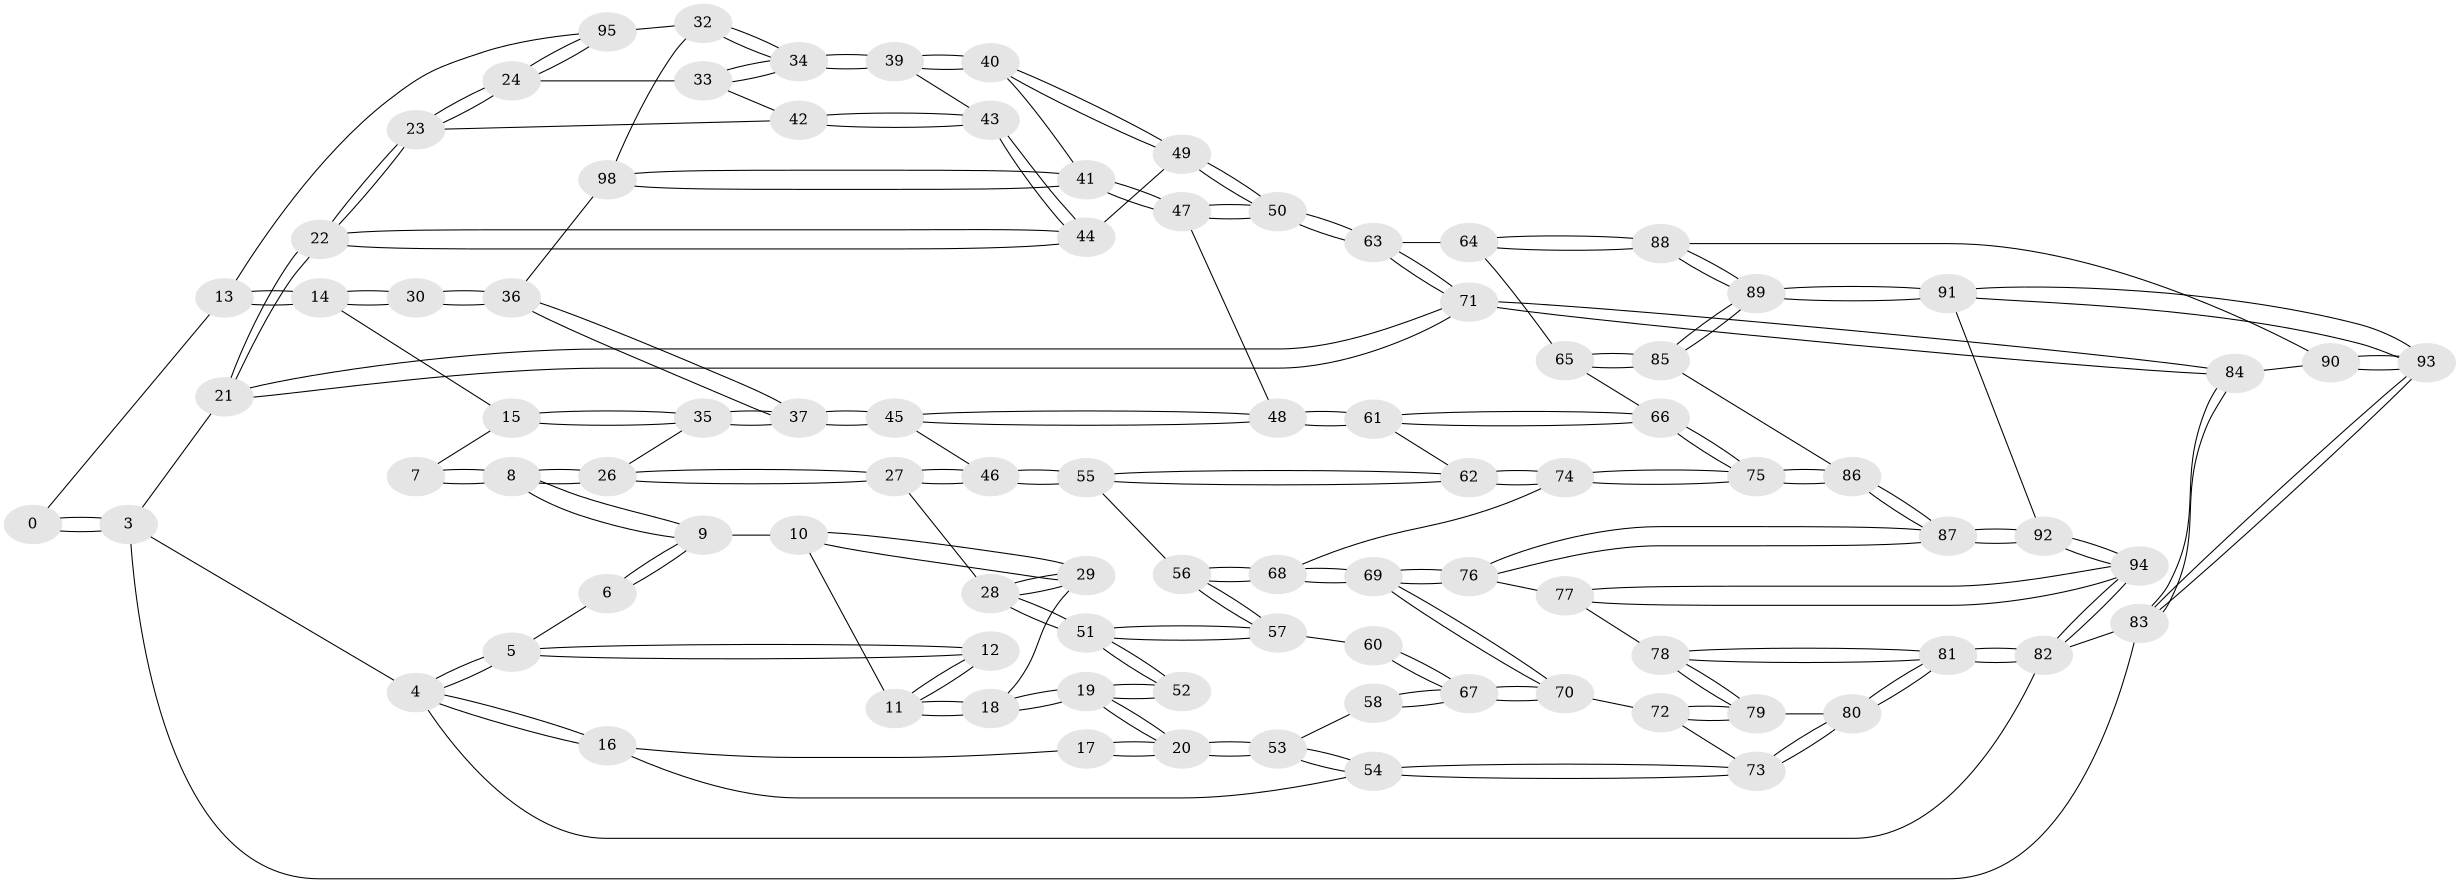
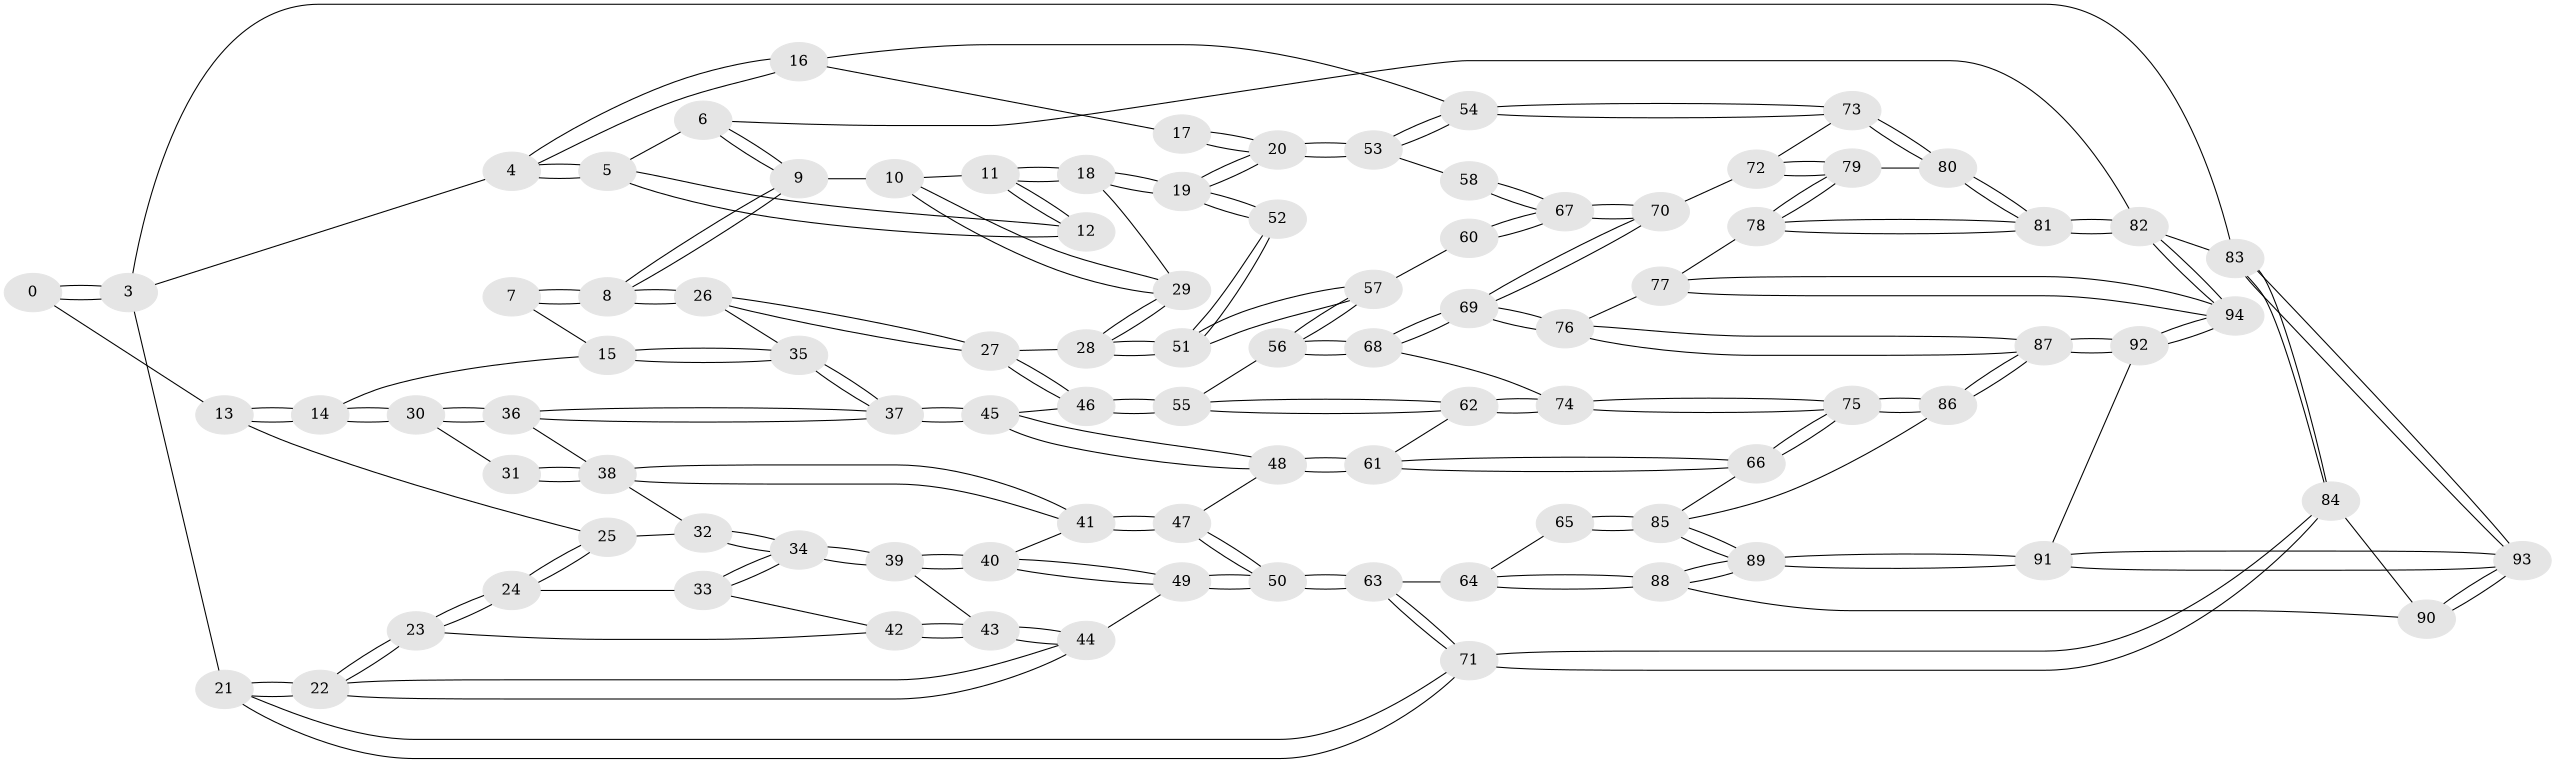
node "95": label "95" -> "25"
node "98": label "98" -> "38"
edge "65" -- "66": now "85" -- "66"
node "31": added
edge "82" -- "4": now "82" -- "6"
